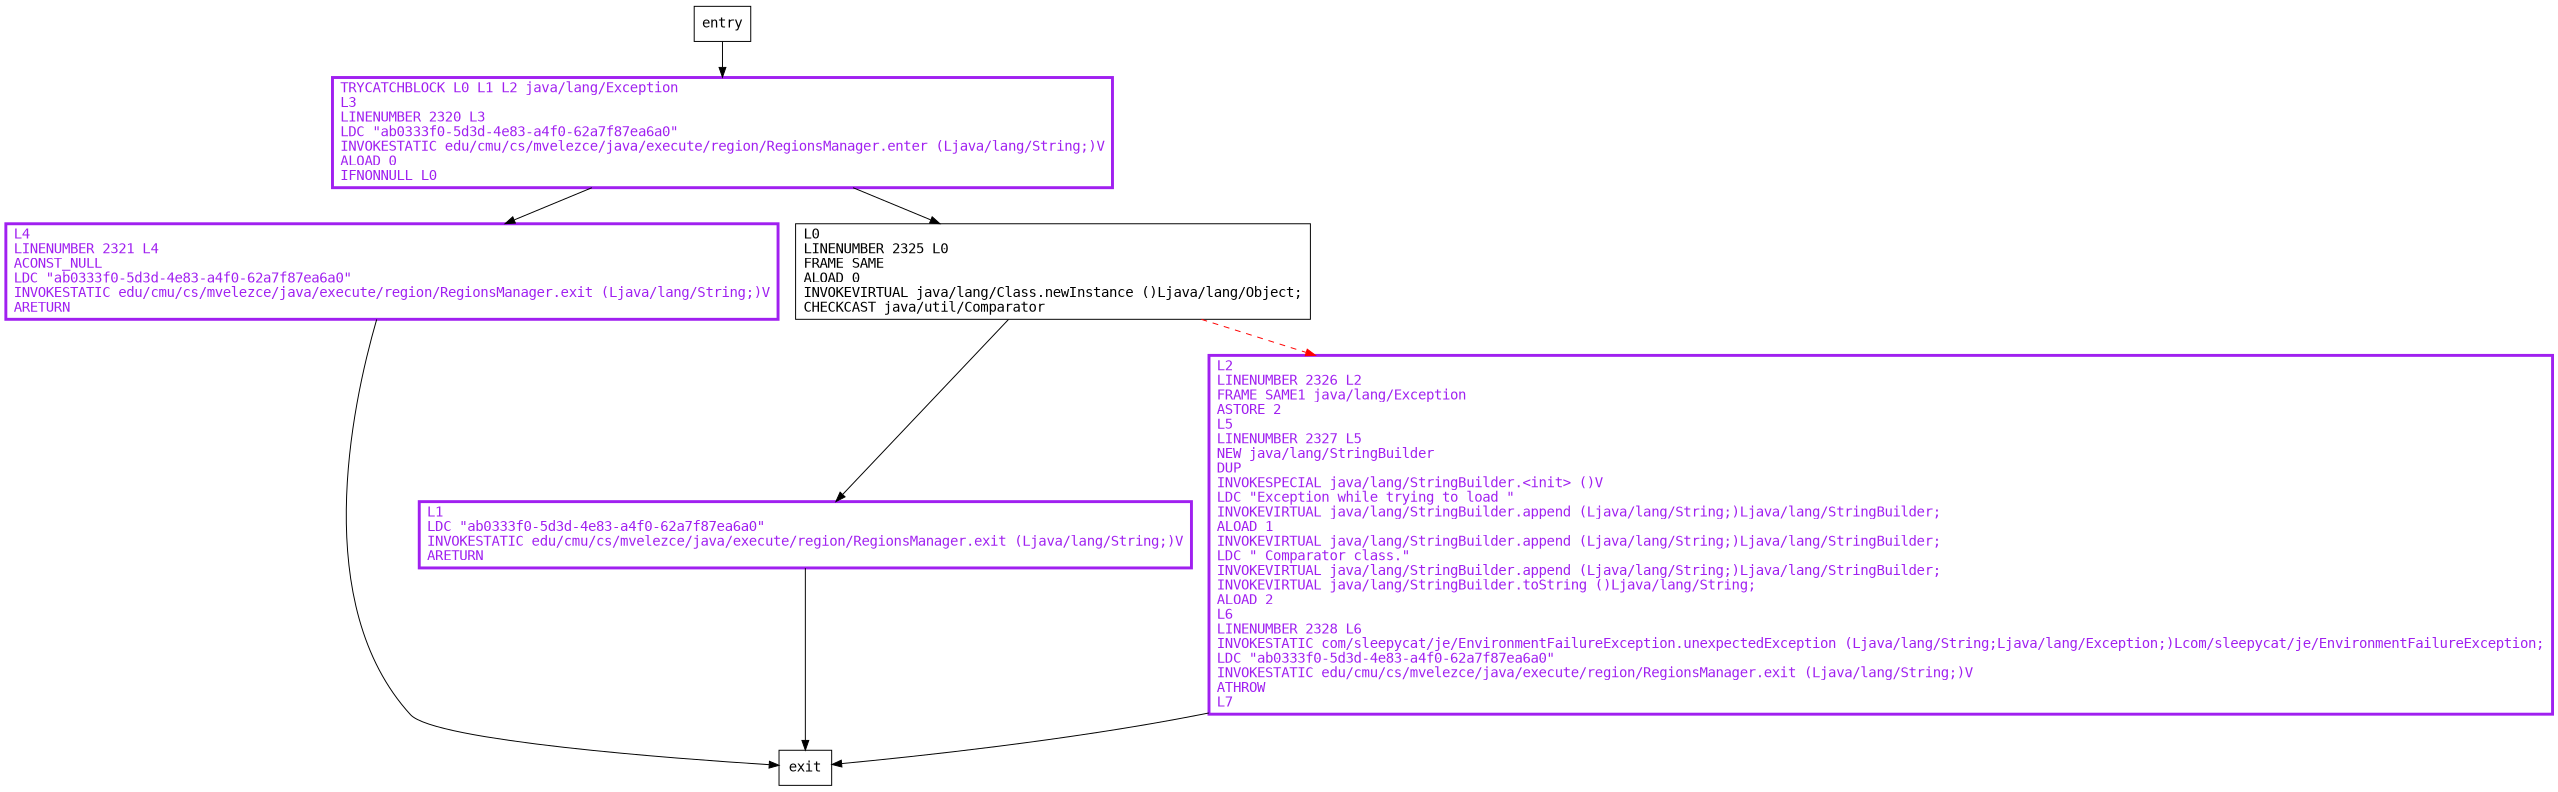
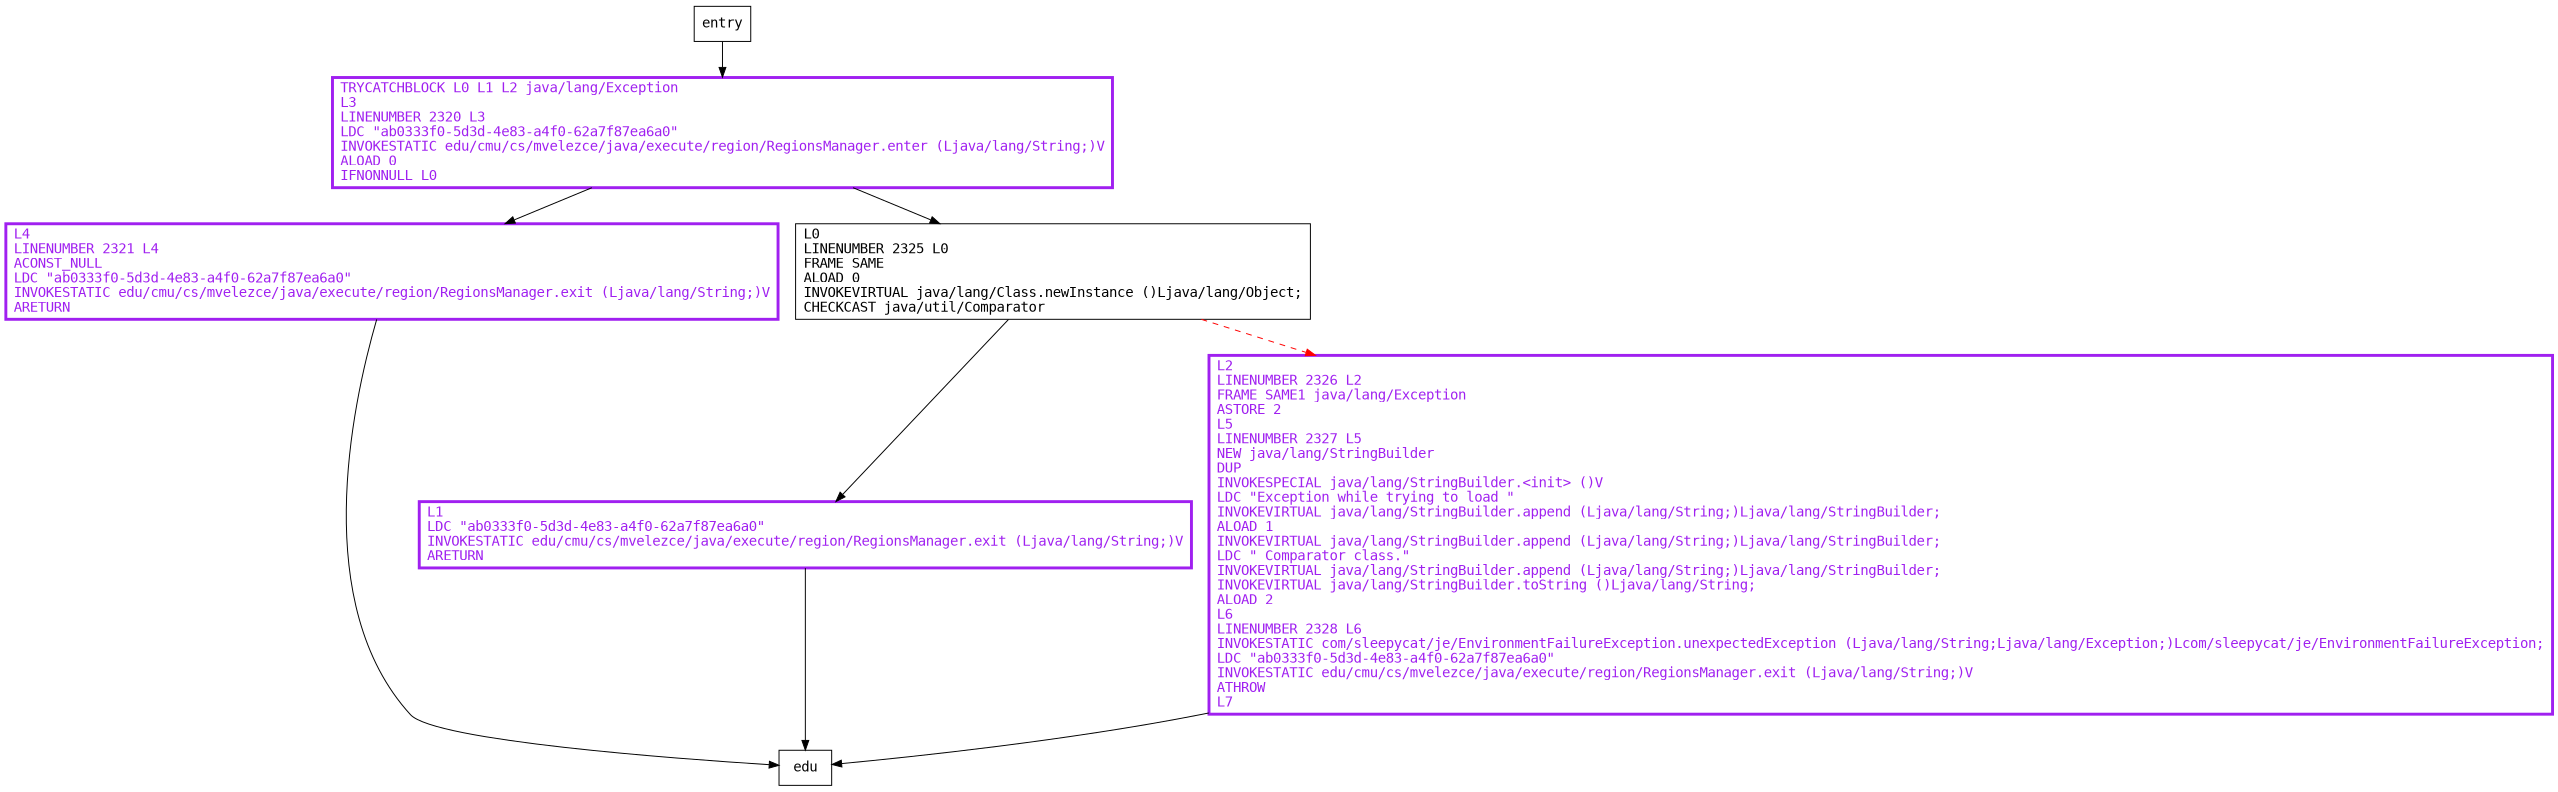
node "exit": label "exit" -> "edu"
